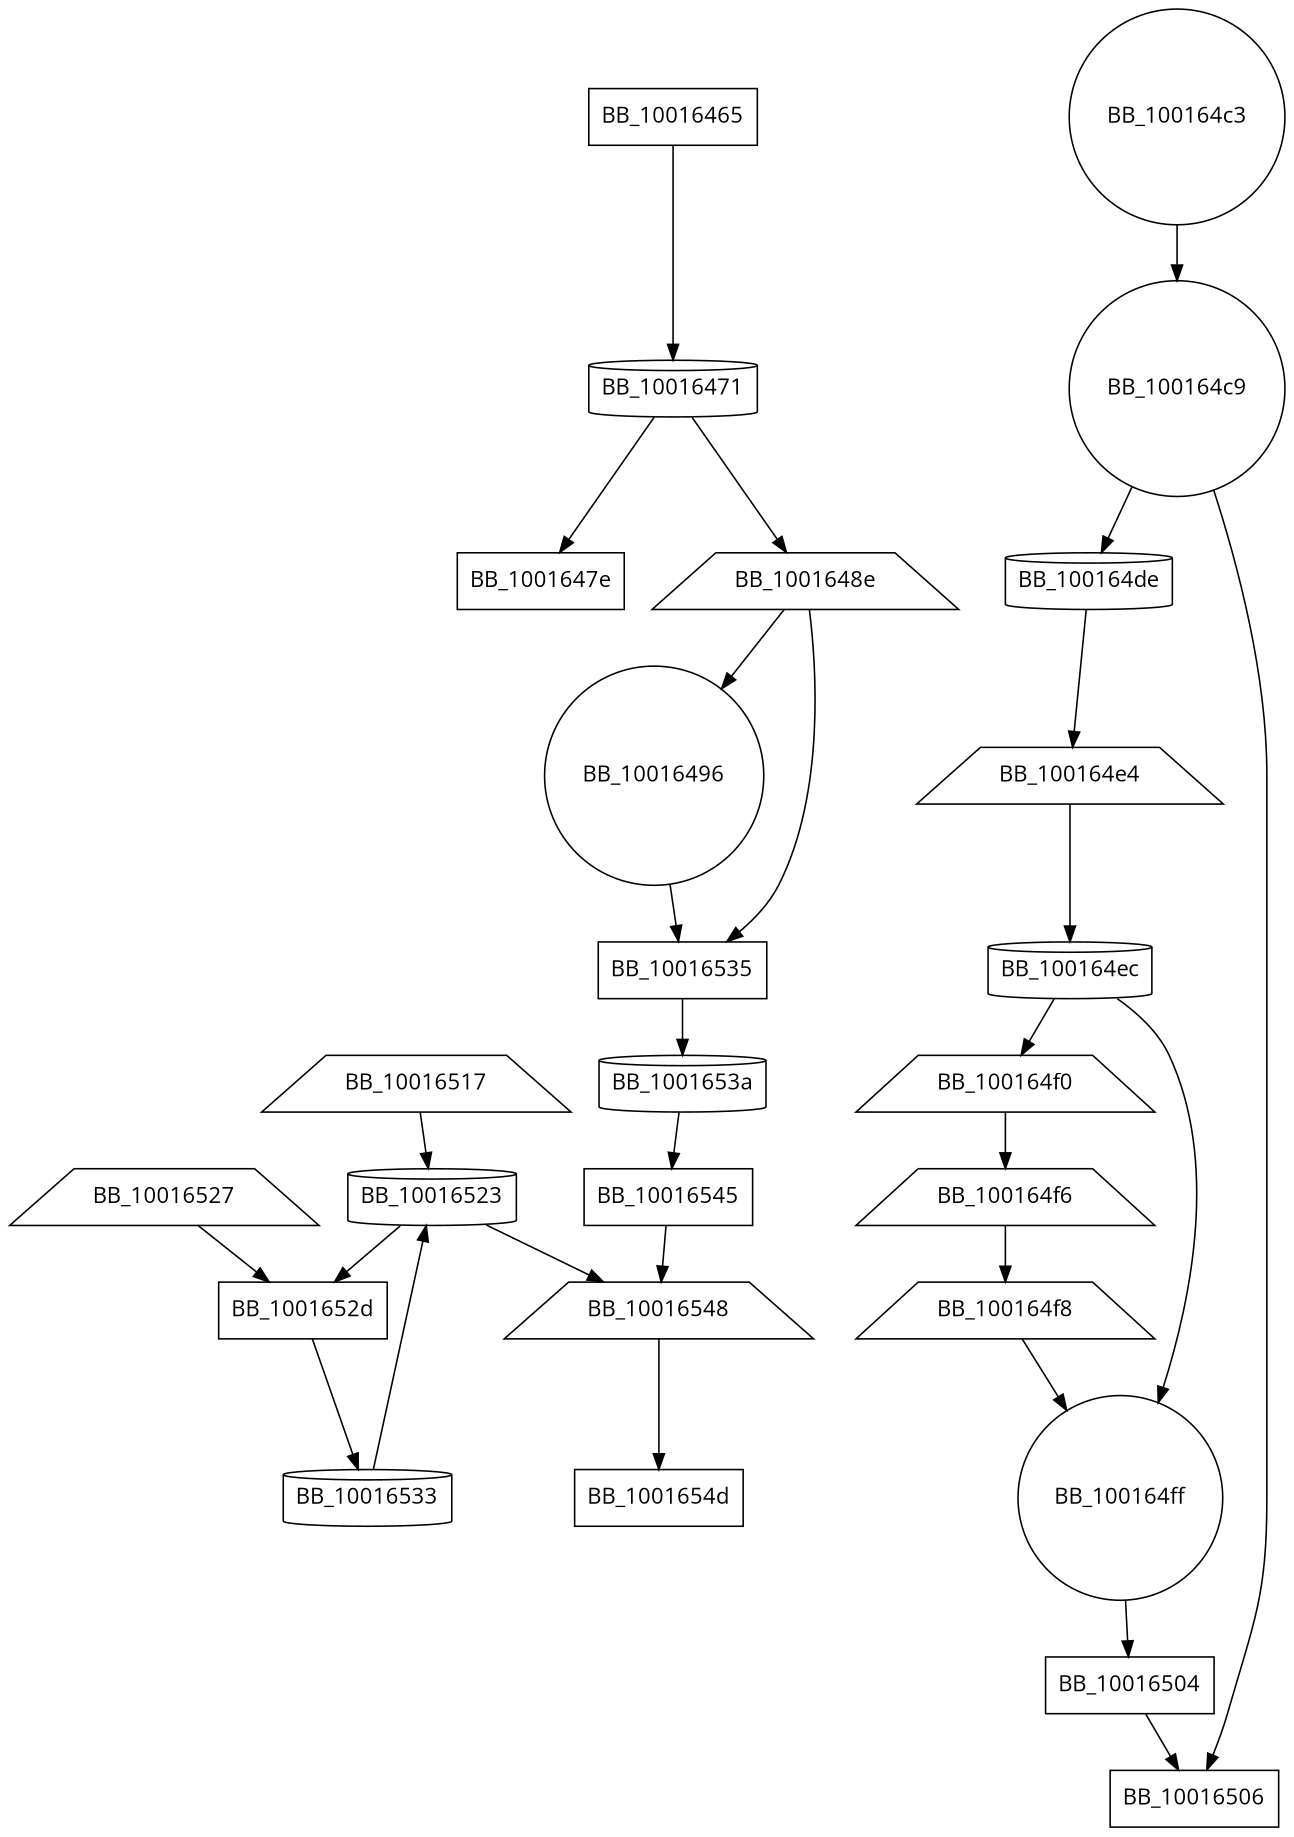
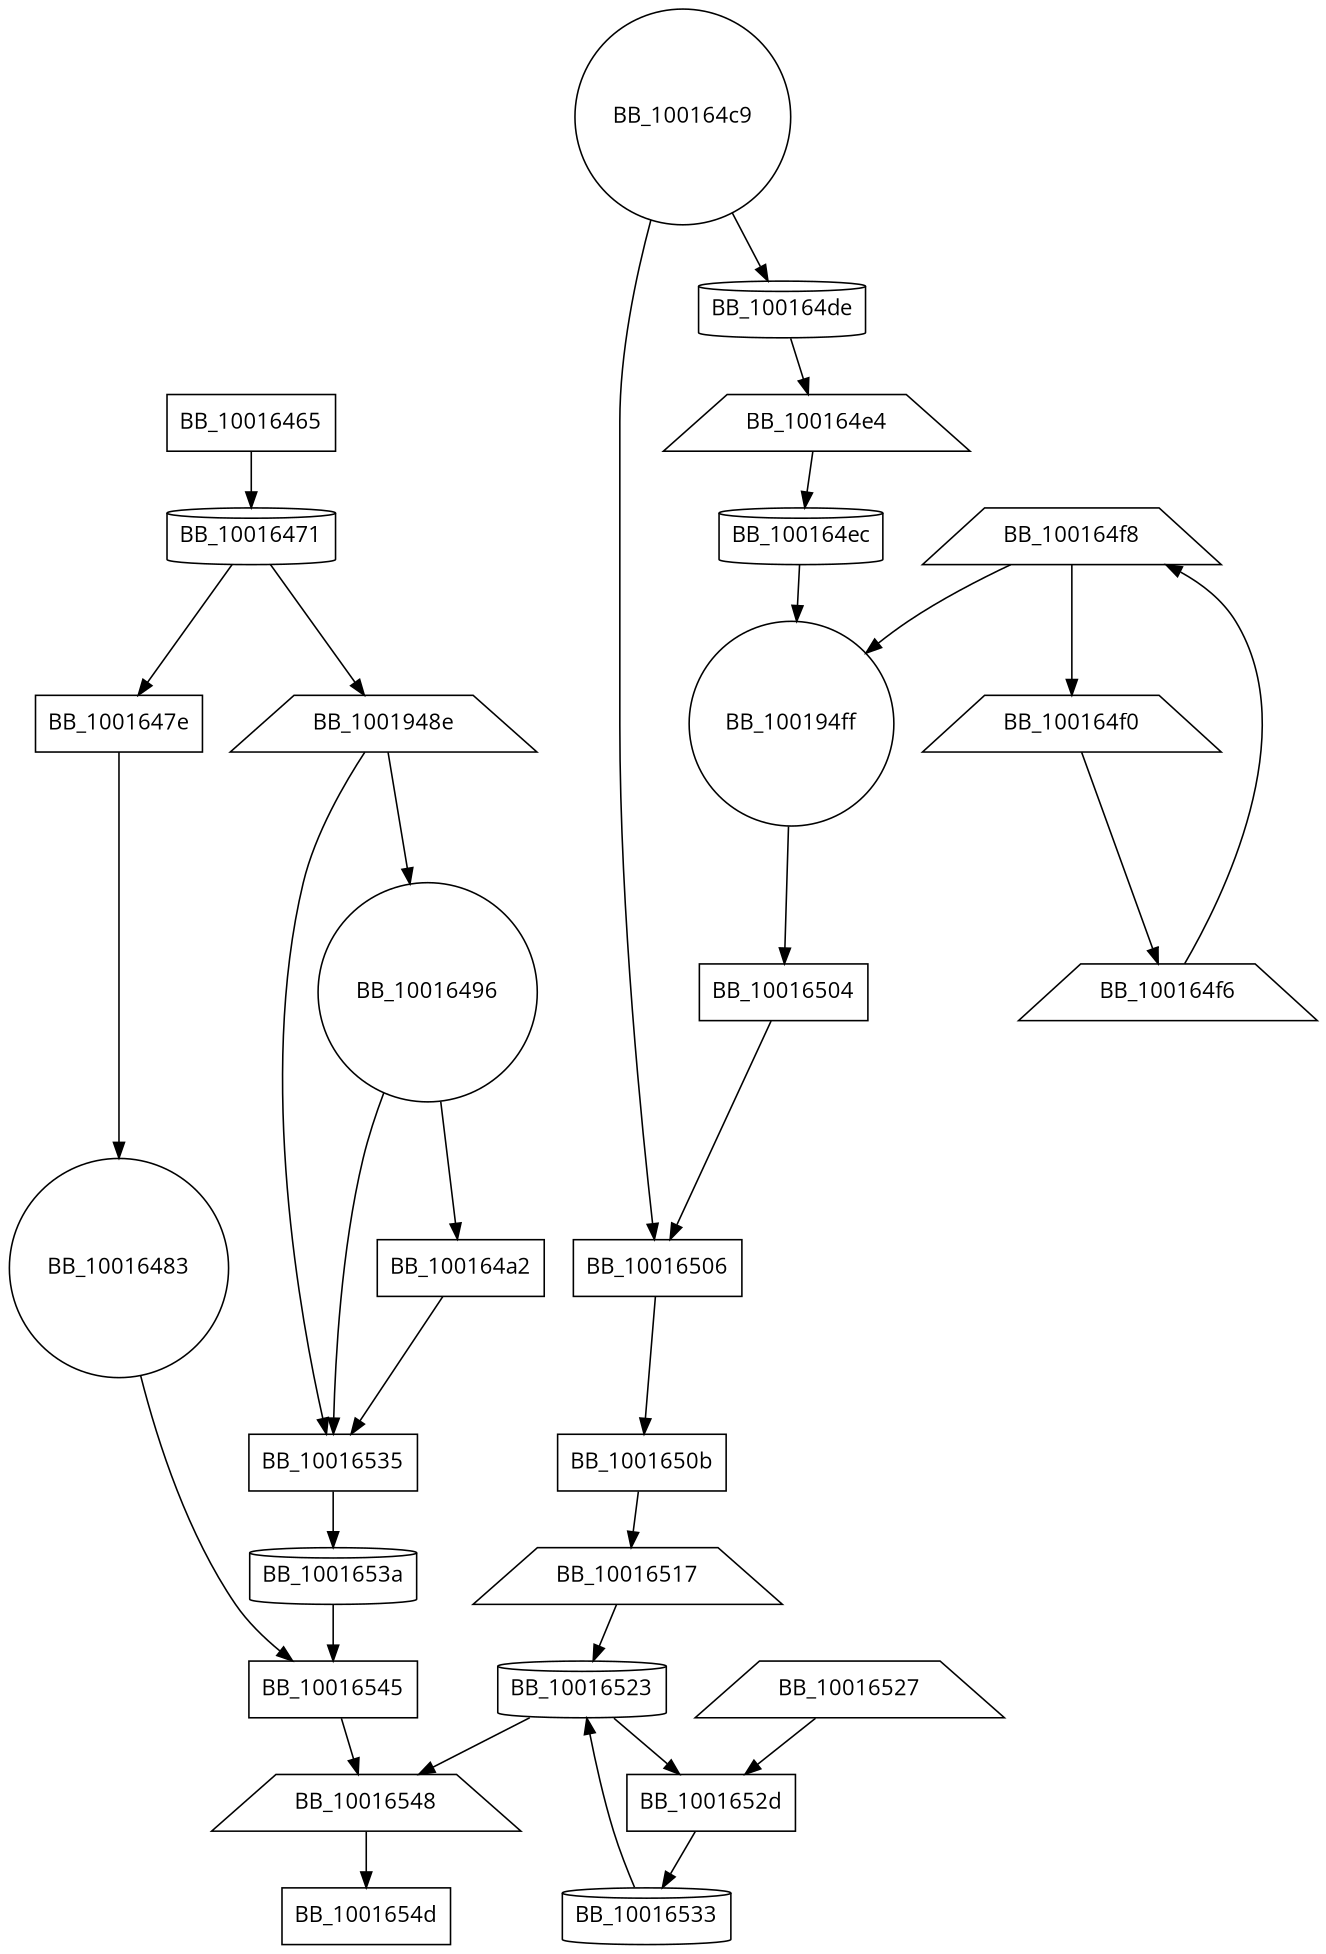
node "BB_100164c3": removed
node "BB_1001648e": label "BB_1001648e" -> "BB_1001948e"
edge "BB_100164ec" -> "BB_100164f0": now "BB_100164f8" -> "BB_100164f0"
node "BB_10016483": added
node "BB_100164a2": added
node "BB_1001650b": added
node "BB_100164ff": label "BB_100164ff" -> "BB_100194ff"
